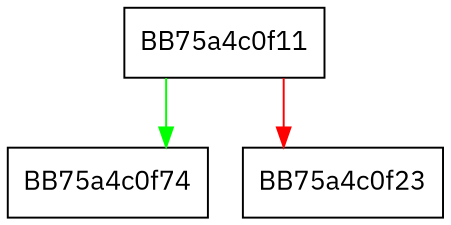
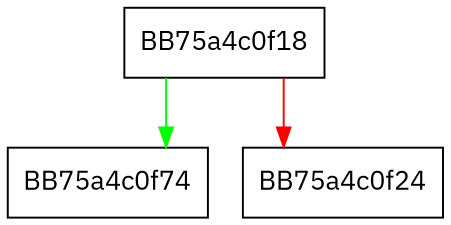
node "BB75a4c0f11": label "BB75a4c0f11" -> "BB75a4c0f18"
node "BB75a4c0f23": label "BB75a4c0f23" -> "BB75a4c0f24"
